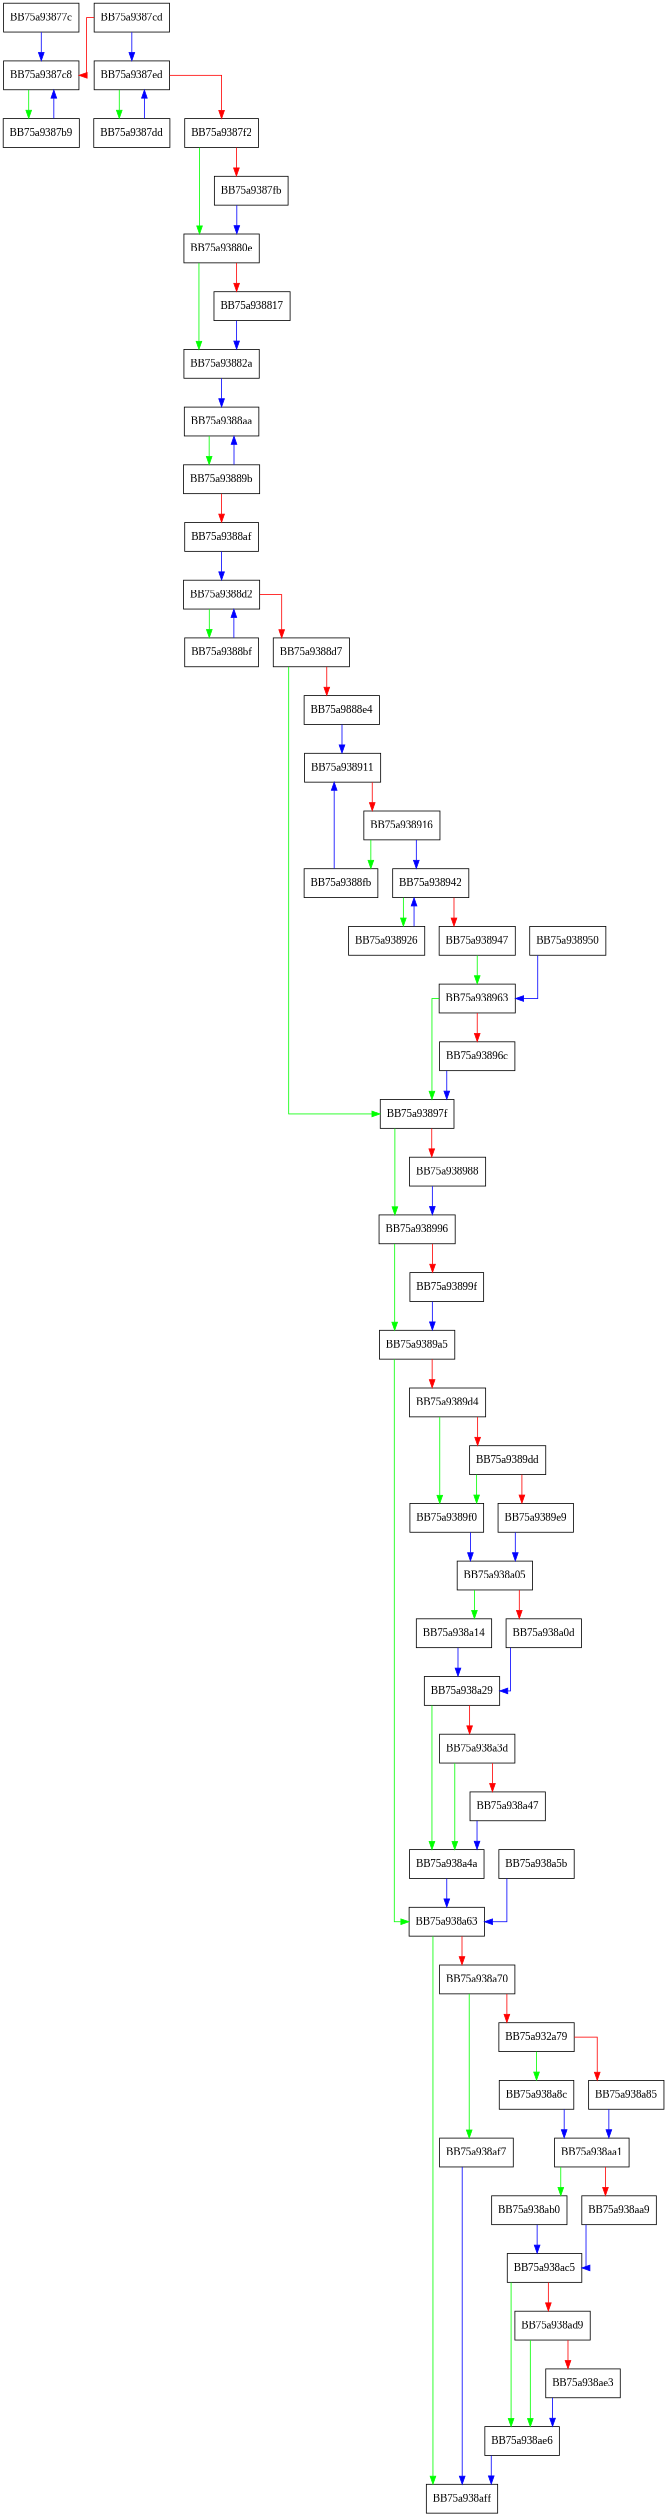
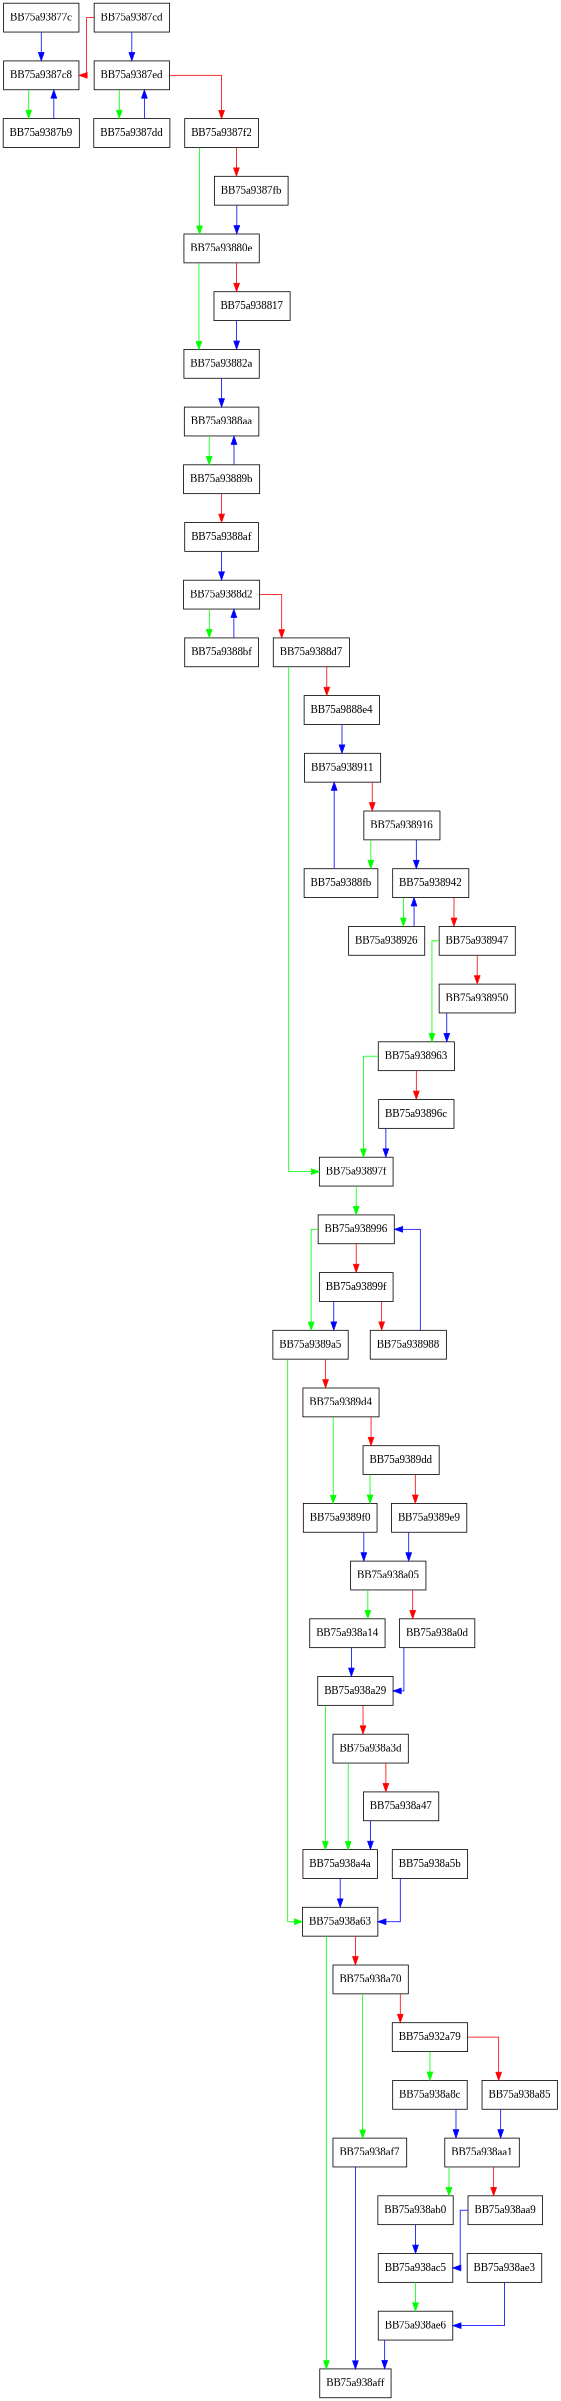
edge "BB75a938947" -> "BB75a938950": added
edge "BB75a93897f" -> "BB75a938988": now "BB75a93899f" -> "BB75a938988"
node "BB75a938ad9": removed
